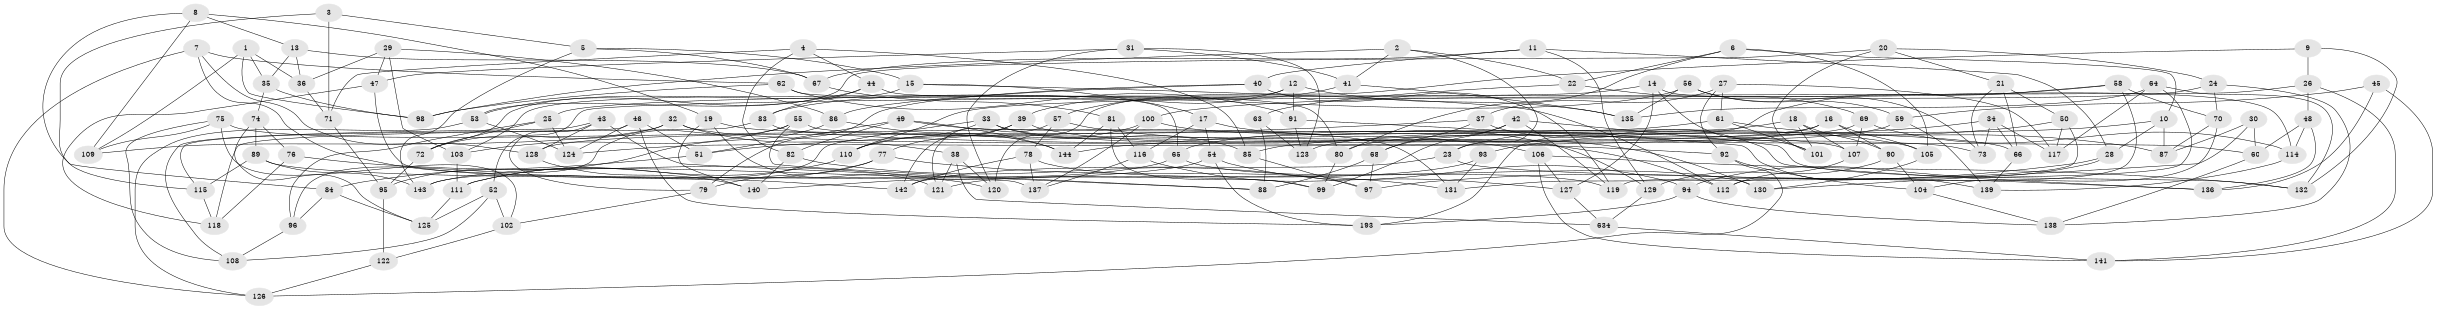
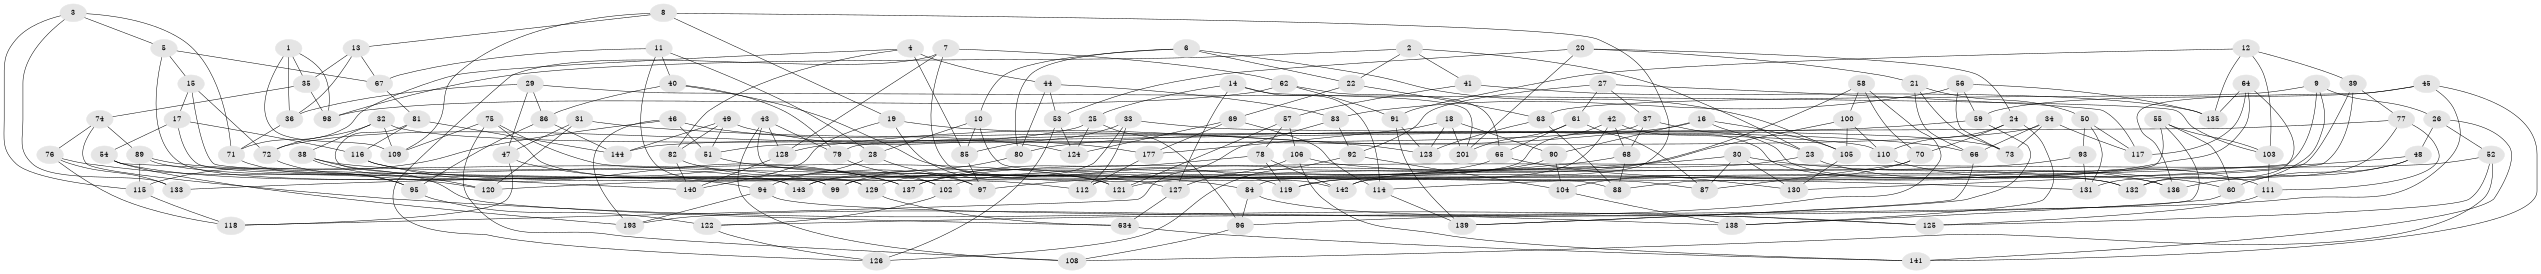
edge "31" -- "41": removed
edge "9" -- "63": added
node "101": label "101" -> "201"
node "107": label "107" -> "177"
node "133": added
edge "45" -- "122": added
